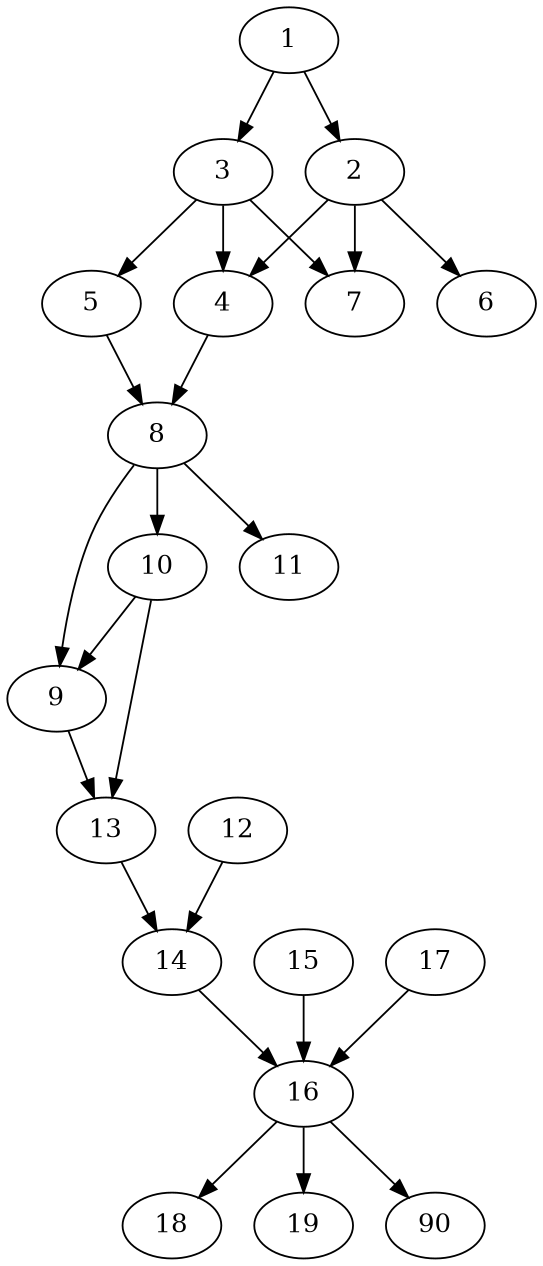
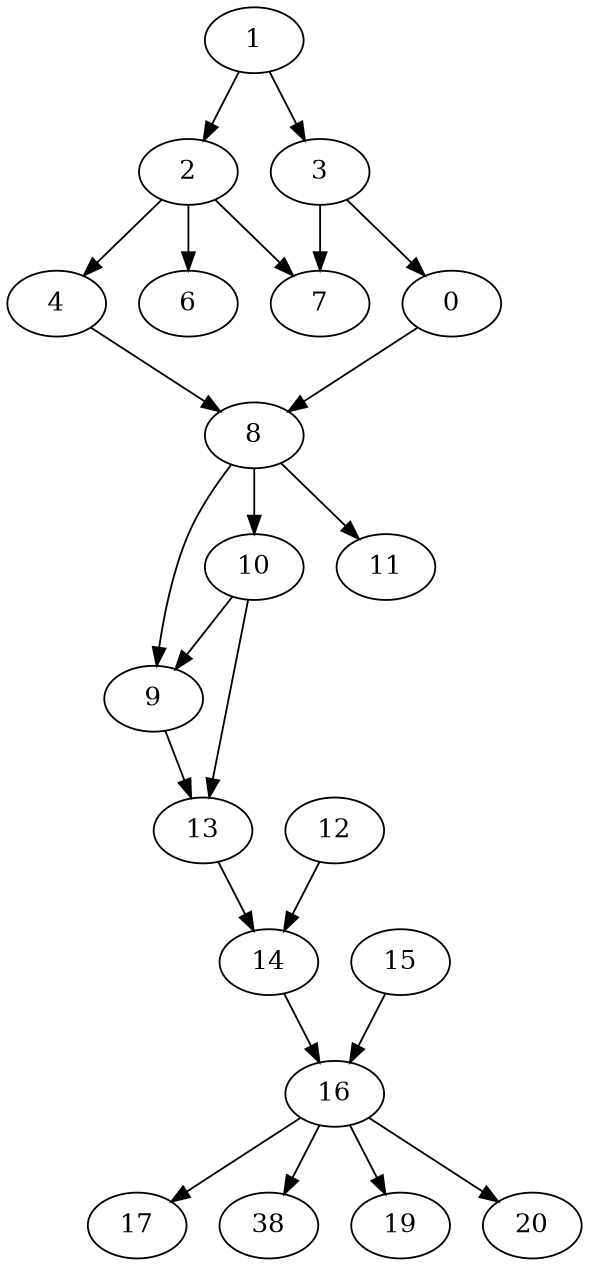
edge "3" -> "4": removed
node "5": label "5" -> "0"
edge "17" -> "16": reversed
node "18": label "18" -> "38"
node "90": label "90" -> "20"
